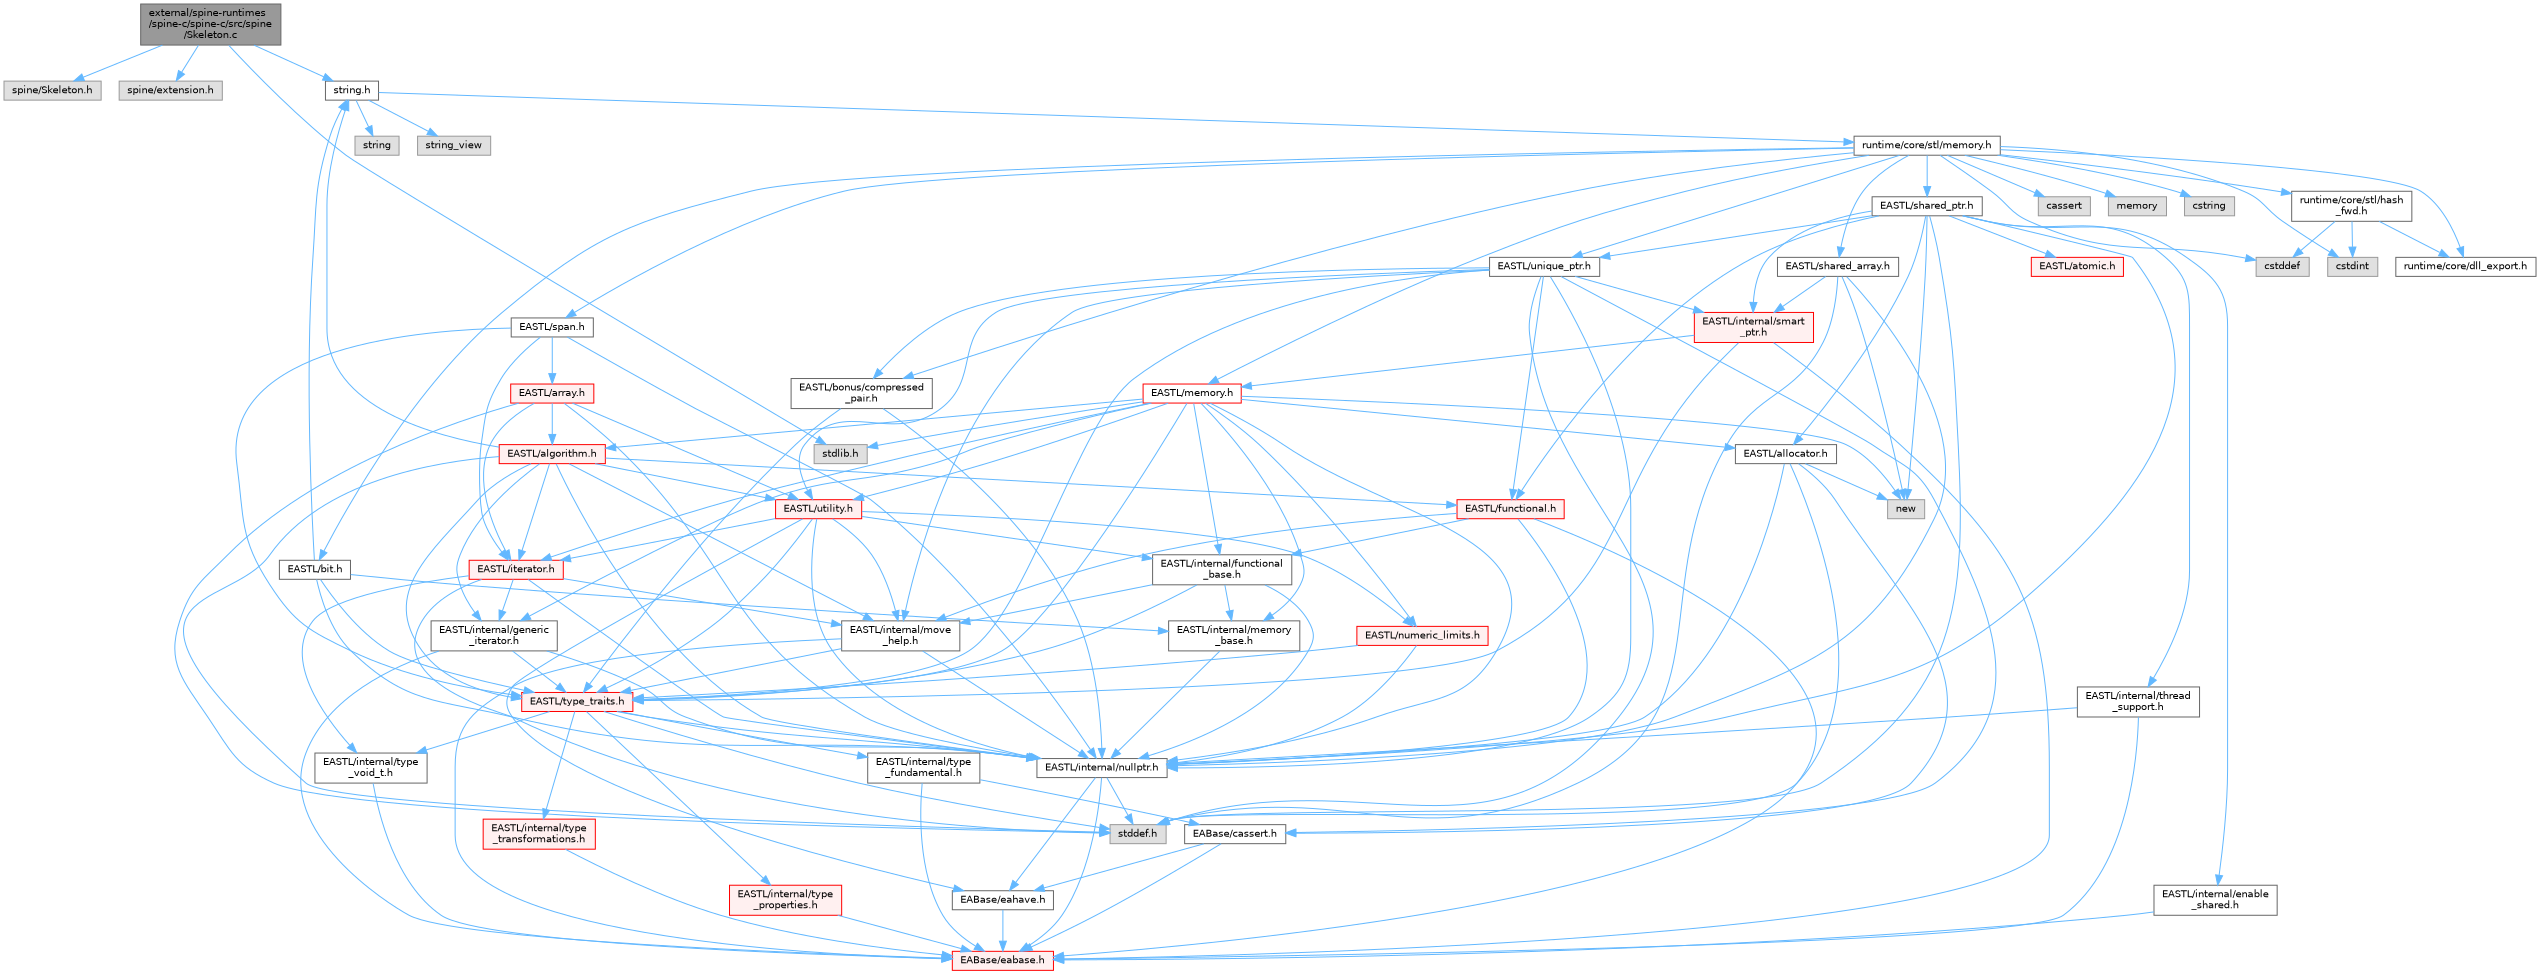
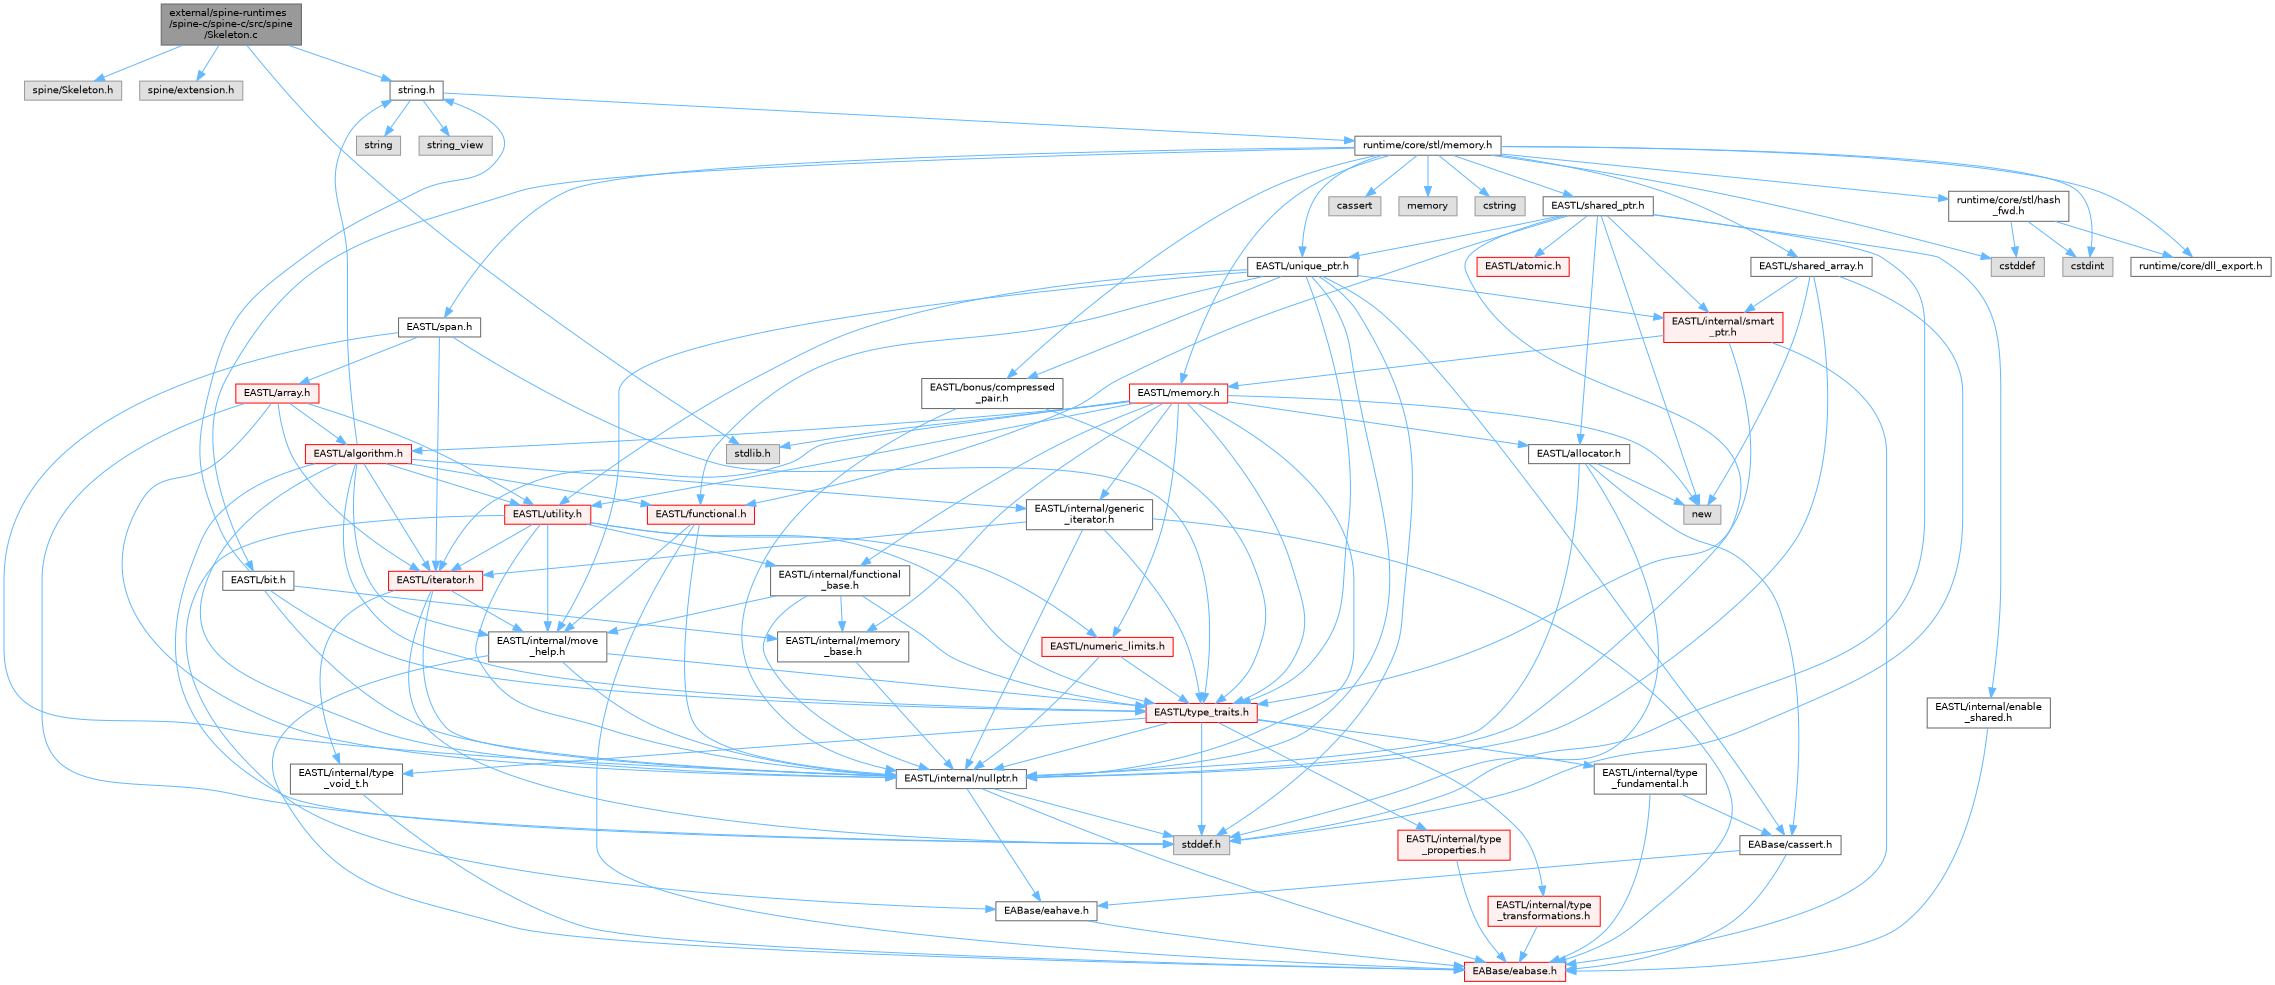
edge "EASTL/functional.h" -> "EASTL/internal/functional _base.h": removed
edge "EASTL/iterator.h" -> "EASTL/internal/generic _iterator.h": reversed
node "EASTL/internal/thread _support.h": removed
